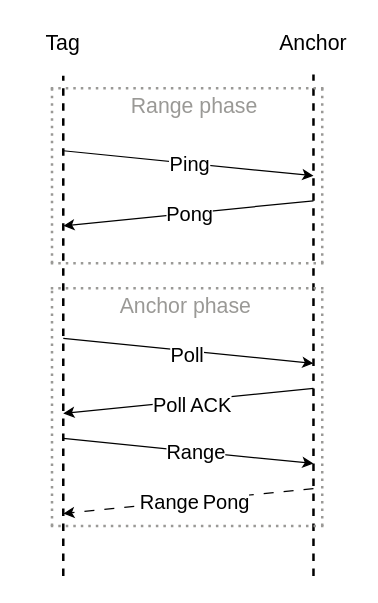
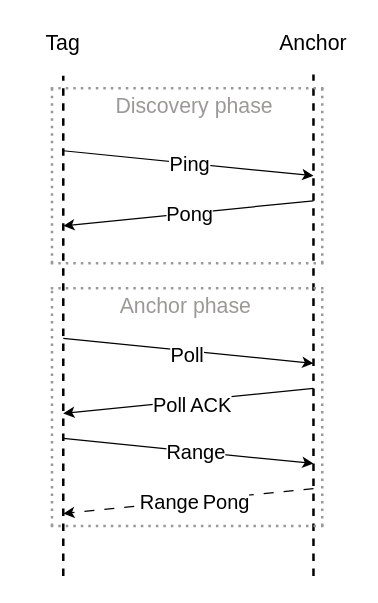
node "Range phase": label "Range phase" -> "Discovery phase"
